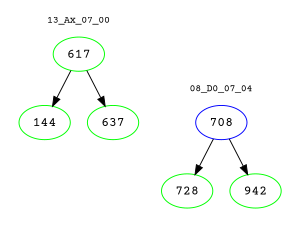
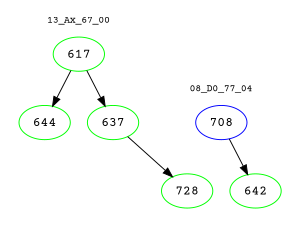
cluster "13_Ax_07_00": label "13_Ax_07_00" -> "13_Ax_67_00"
cluster "08_D0_07_04": label "08_D0_07_04" -> "08_D0_77_04"
node "144": label "144" -> "644"
edge "708" -> "728": now "637" -> "728"
node "942": label "942" -> "642"
